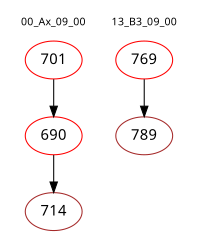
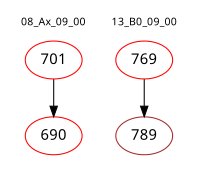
cluster "00_Ax_09_00": label "00_Ax_09_00" -> "08_Ax_09_00"
cluster "13_B3_09_00": label "13_B3_09_00" -> "13_B0_09_00"
node "714": removed
